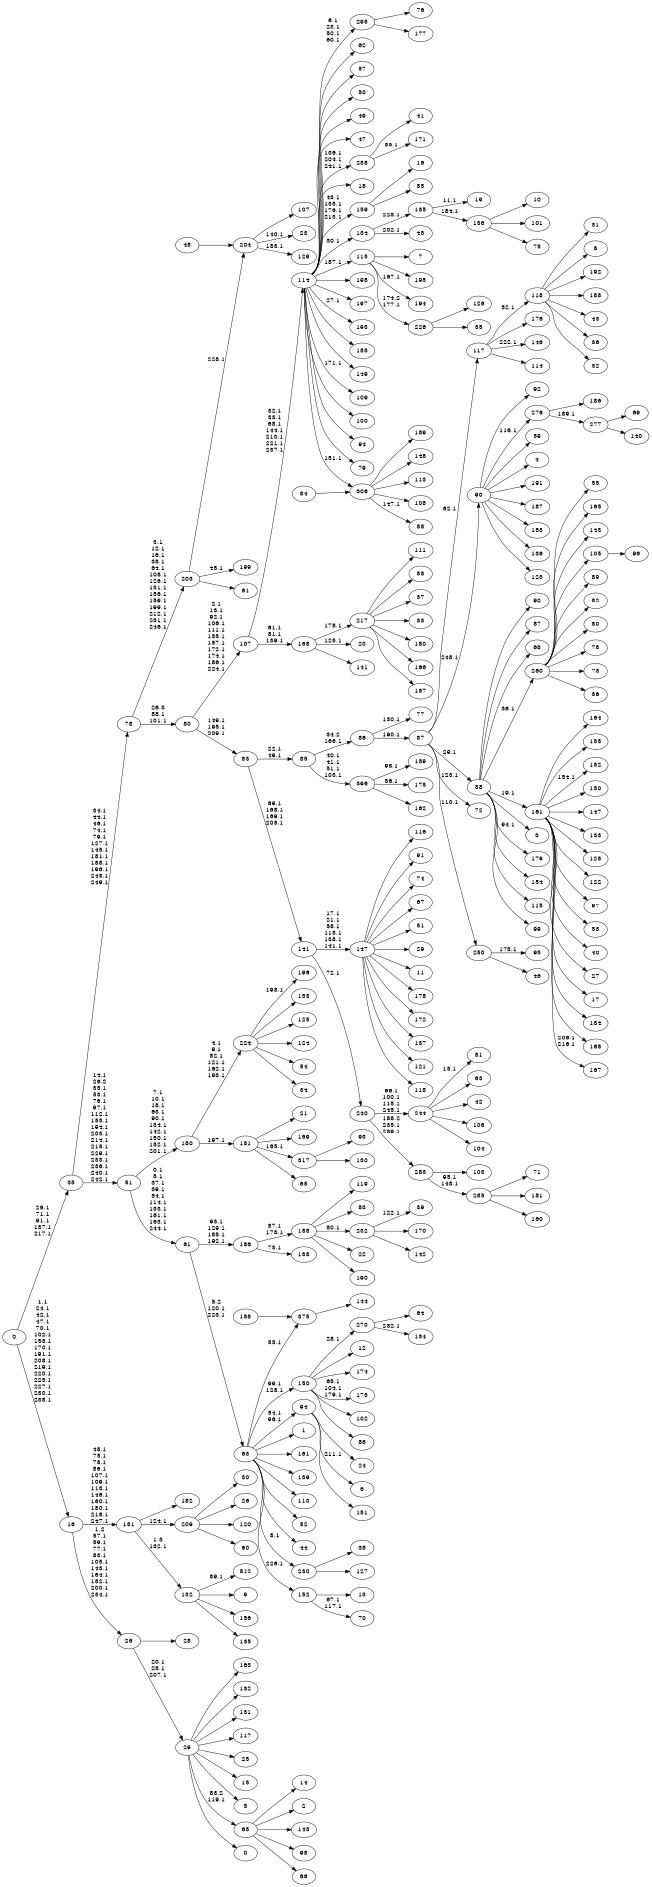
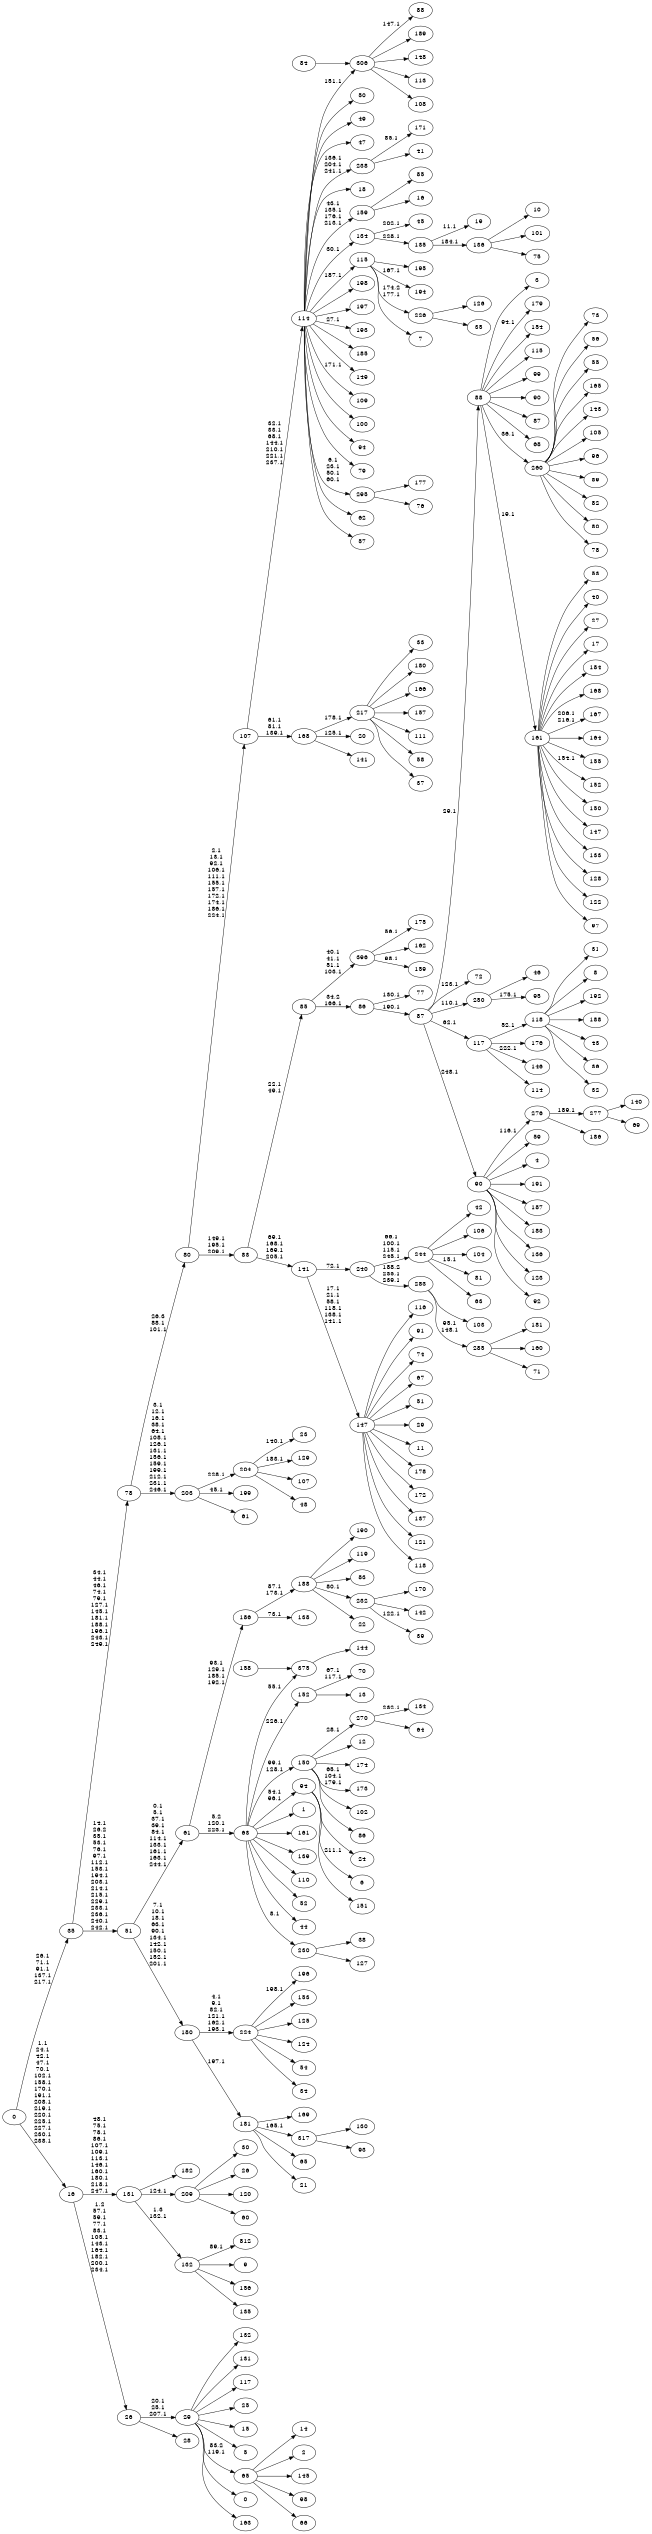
edge "48" -> "204": reversed
edge "105" -> "96": now "260" -> "96"
